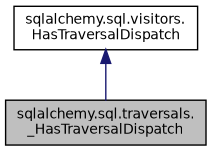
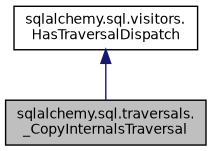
node "sqlalchemy.sql.traversals. _HasTraversalDispatch": label "sqlalchemy.sql.traversals. _HasTraversalDispatch" -> "sqlalchemy.sql.traversals. _CopyInternalsTraversal"
